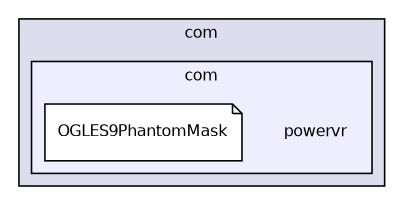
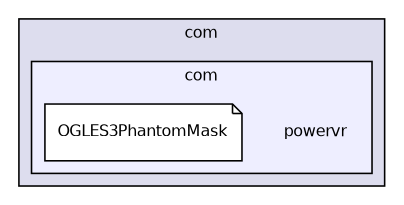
node "OGLES9PhantomMask": label "OGLES9PhantomMask" -> "OGLES3PhantomMask"
